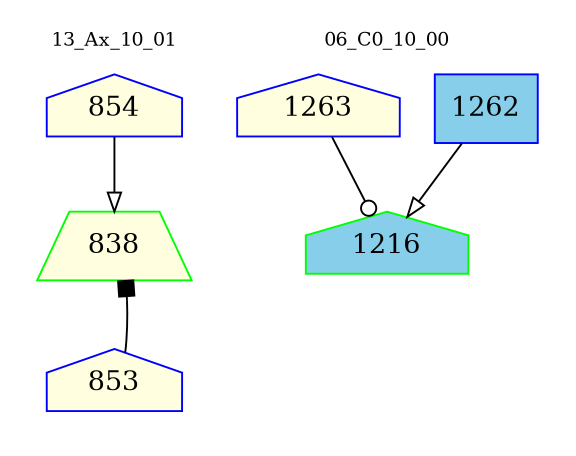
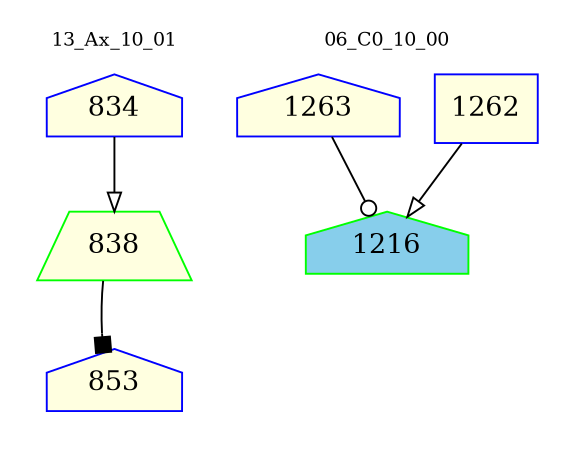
node "854": label "854" -> "834"
node "1262": fillcolor skyblue -> lightyellow
edge "853" -> "838": reversed
